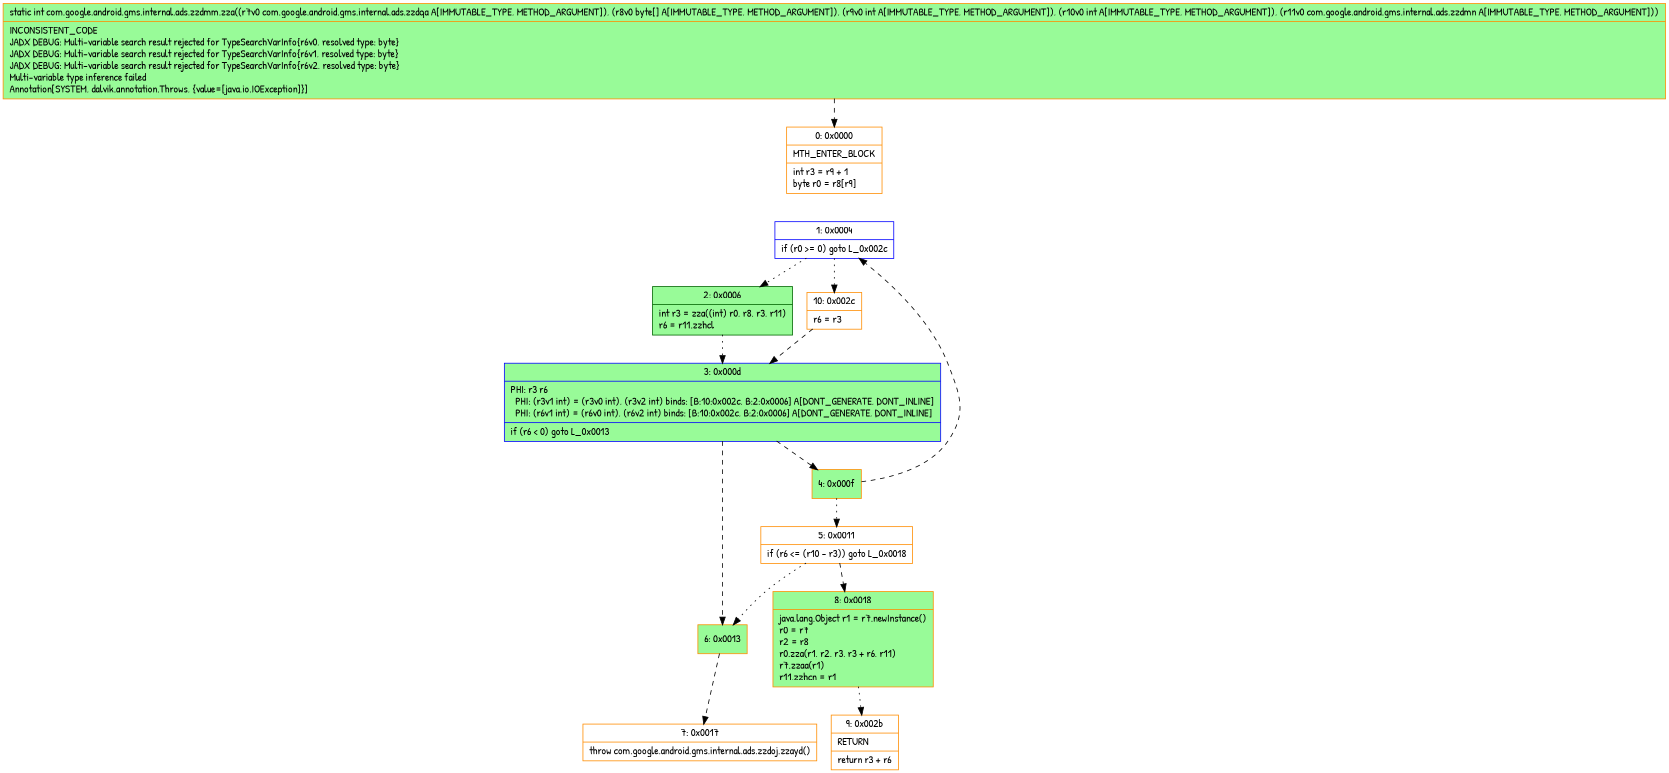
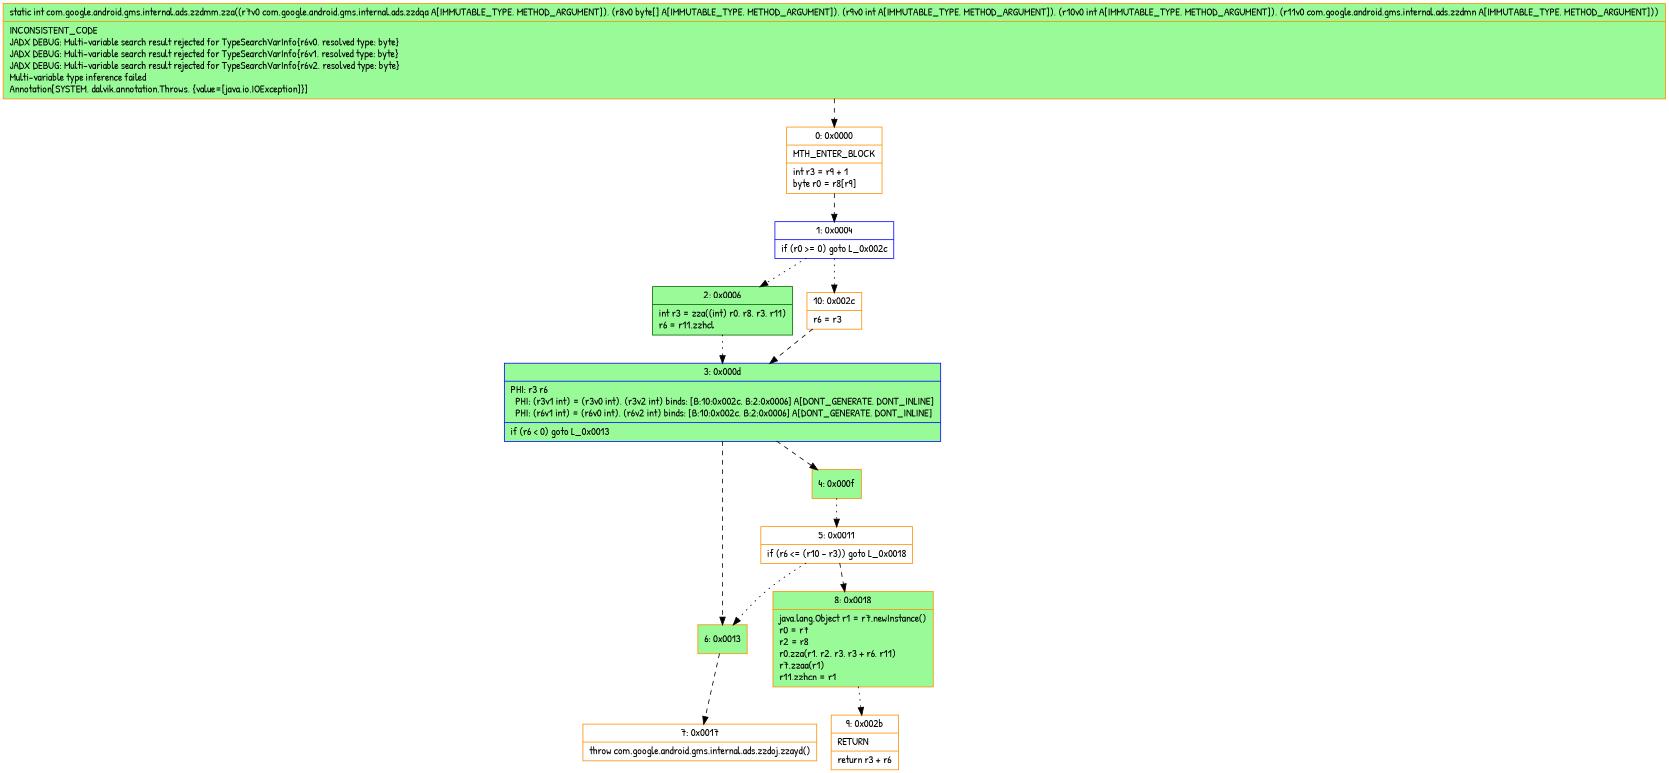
edge "4: 0x000f" -> "1: 0x0004": now "0: 0x0000" -> "1: 0x0004"
